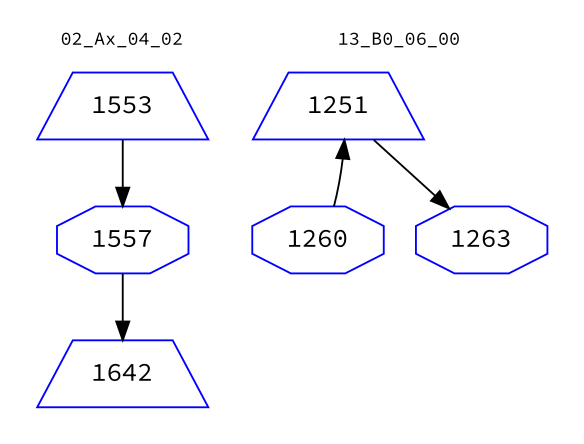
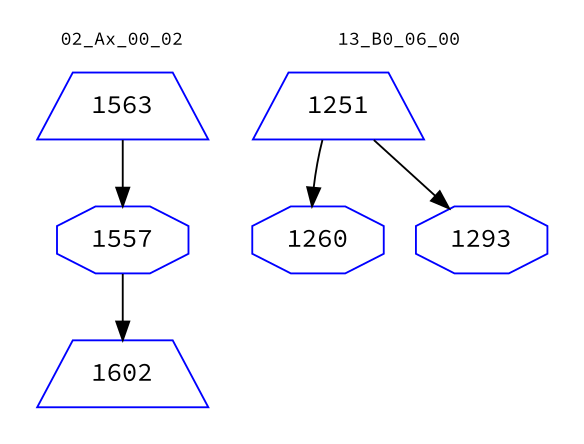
cluster "02_Ax_04_02": label "02_Ax_04_02" -> "02_Ax_00_02"
node "1553": label "1553" -> "1563"
edge "1260" -> "1251": reversed
node "1263": label "1263" -> "1293"
node "1642": label "1642" -> "1602"
